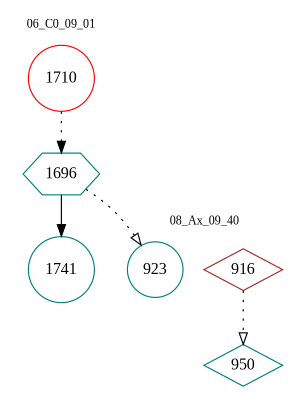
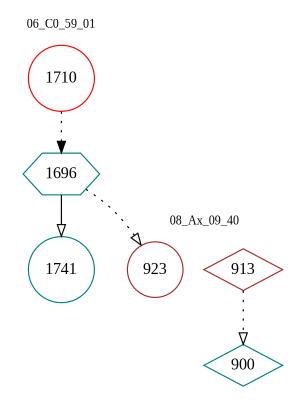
cluster "06_C0_09_01": label "06_C0_09_01" -> "06_C0_59_01"
edge "1696" -> "1741": arrowhead normal -> onormal
node "923": color teal -> brown
node "916": label "916" -> "913"
node "950": label "950" -> "900"
